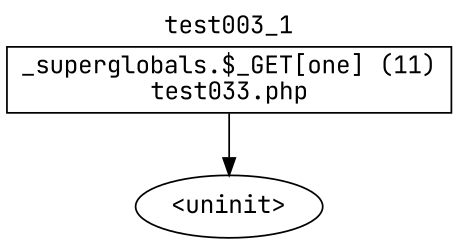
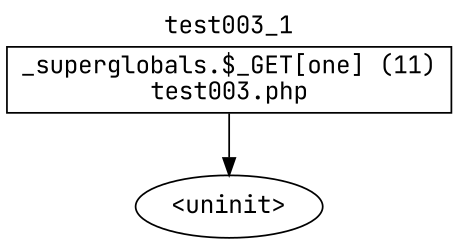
node "_superglobals.$_GET[one] (11) test033.php": label "_superglobals.$_GET[one] (11) test033.php" -> "_superglobals.$_GET[one] (11) test003.php"
